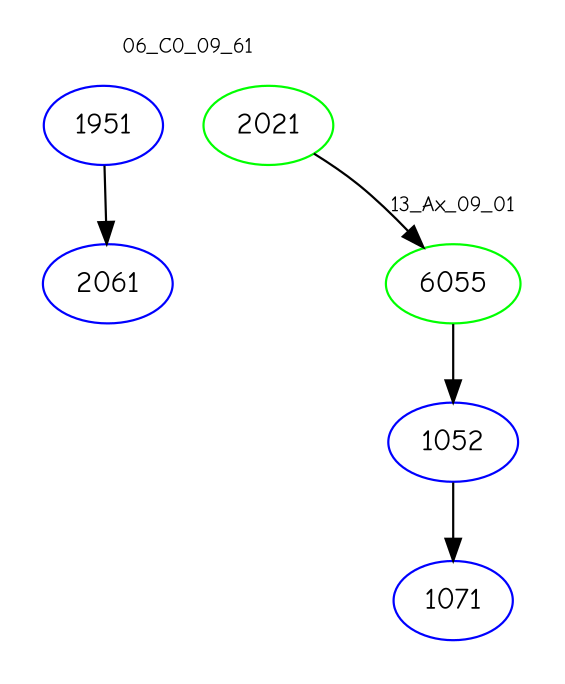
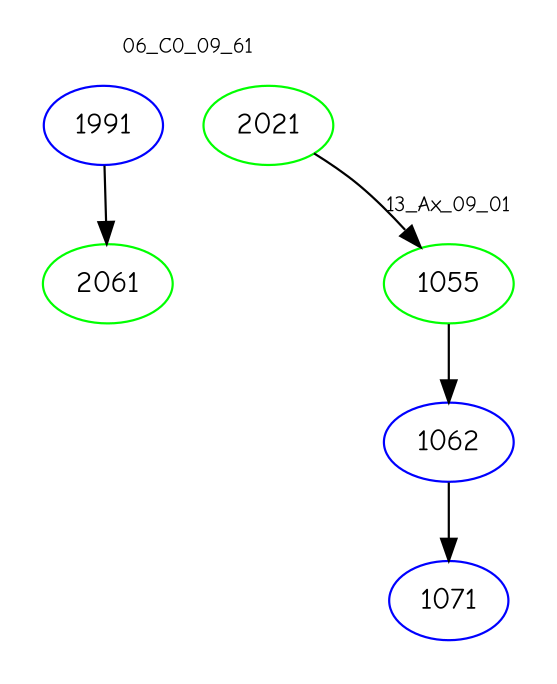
node "1951": label "1951" -> "1991"
node "2061": color blue -> green
node "6055": label "6055" -> "1055"
node "1052": label "1052" -> "1062"
